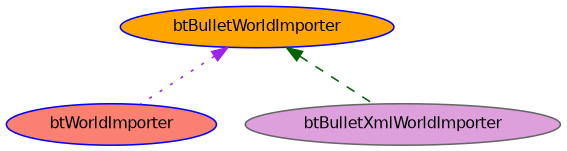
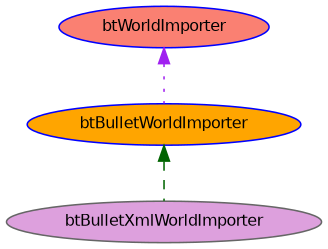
edge "btWorldImporter" -> "btBulletWorldImporter": reversed
